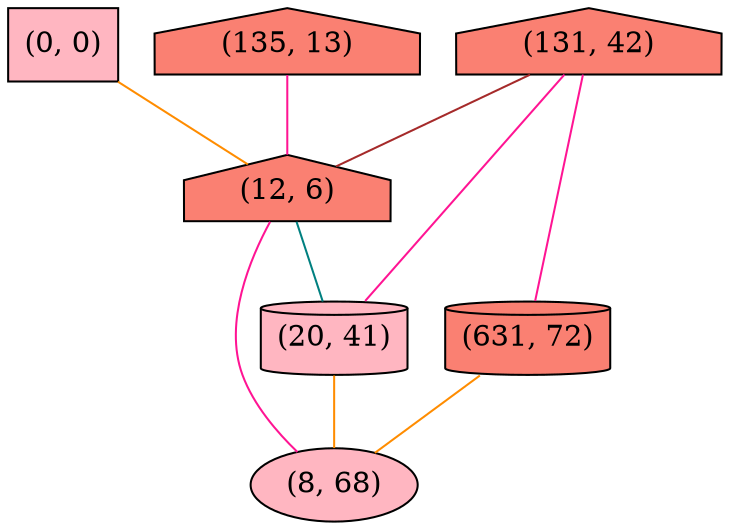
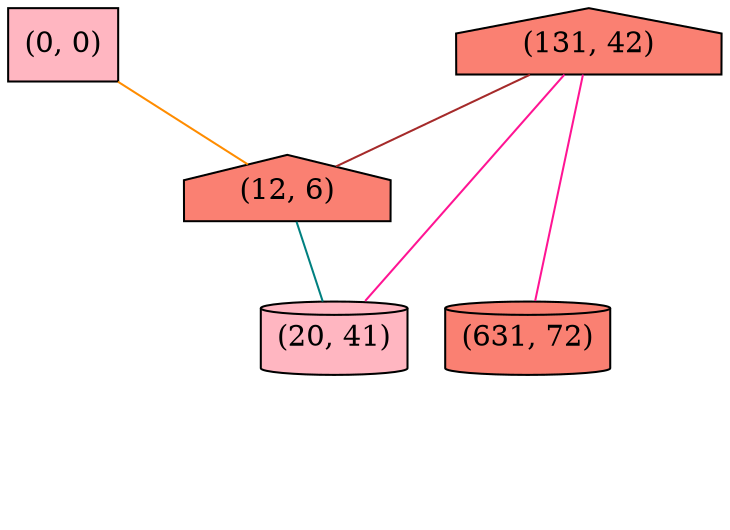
node "(135, 13)": removed
node "(8, 68)": removed
